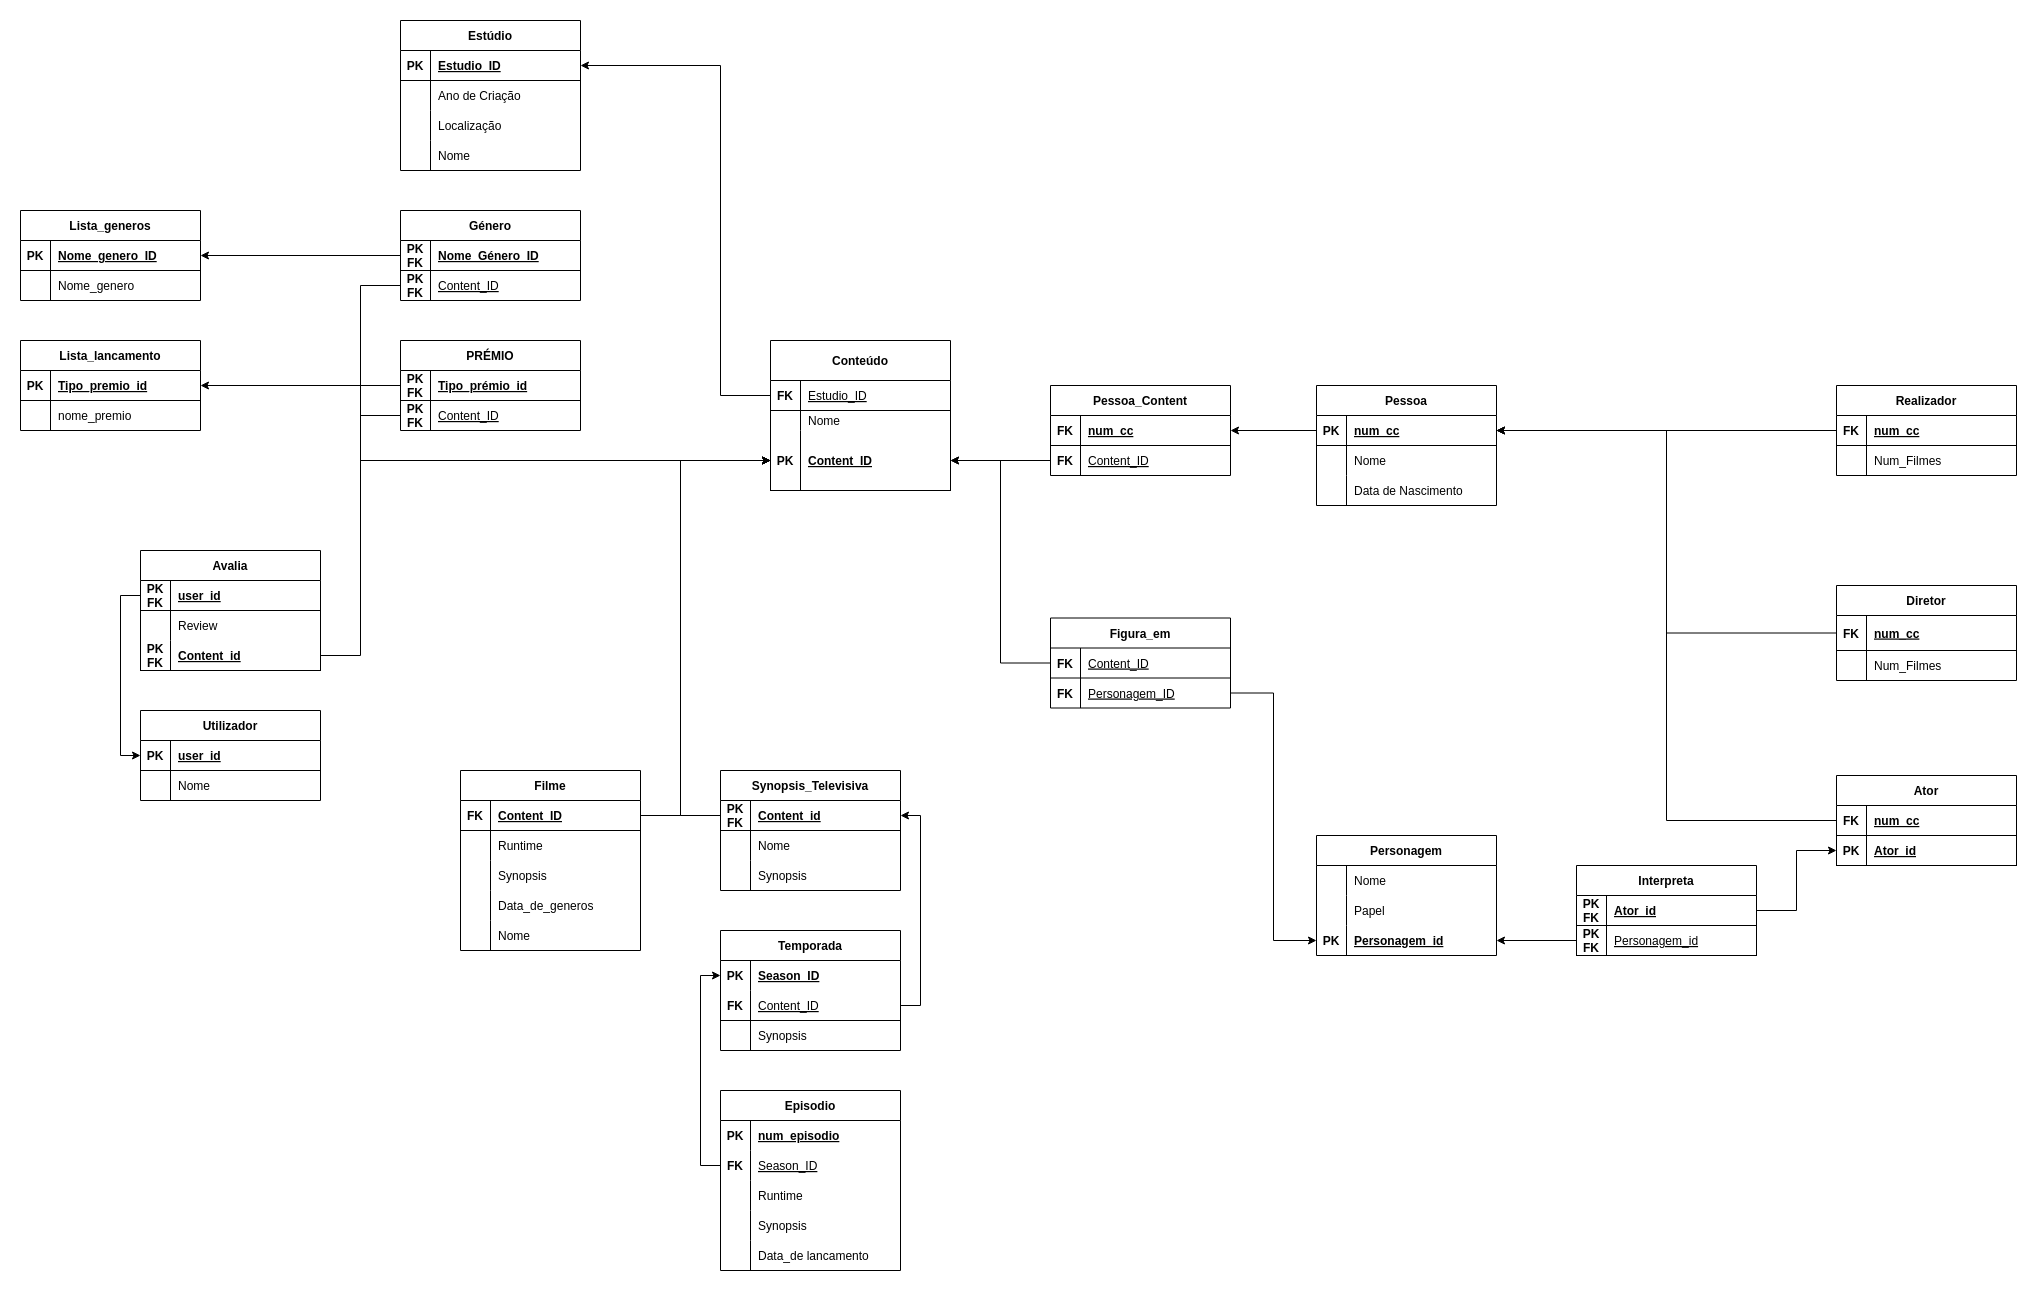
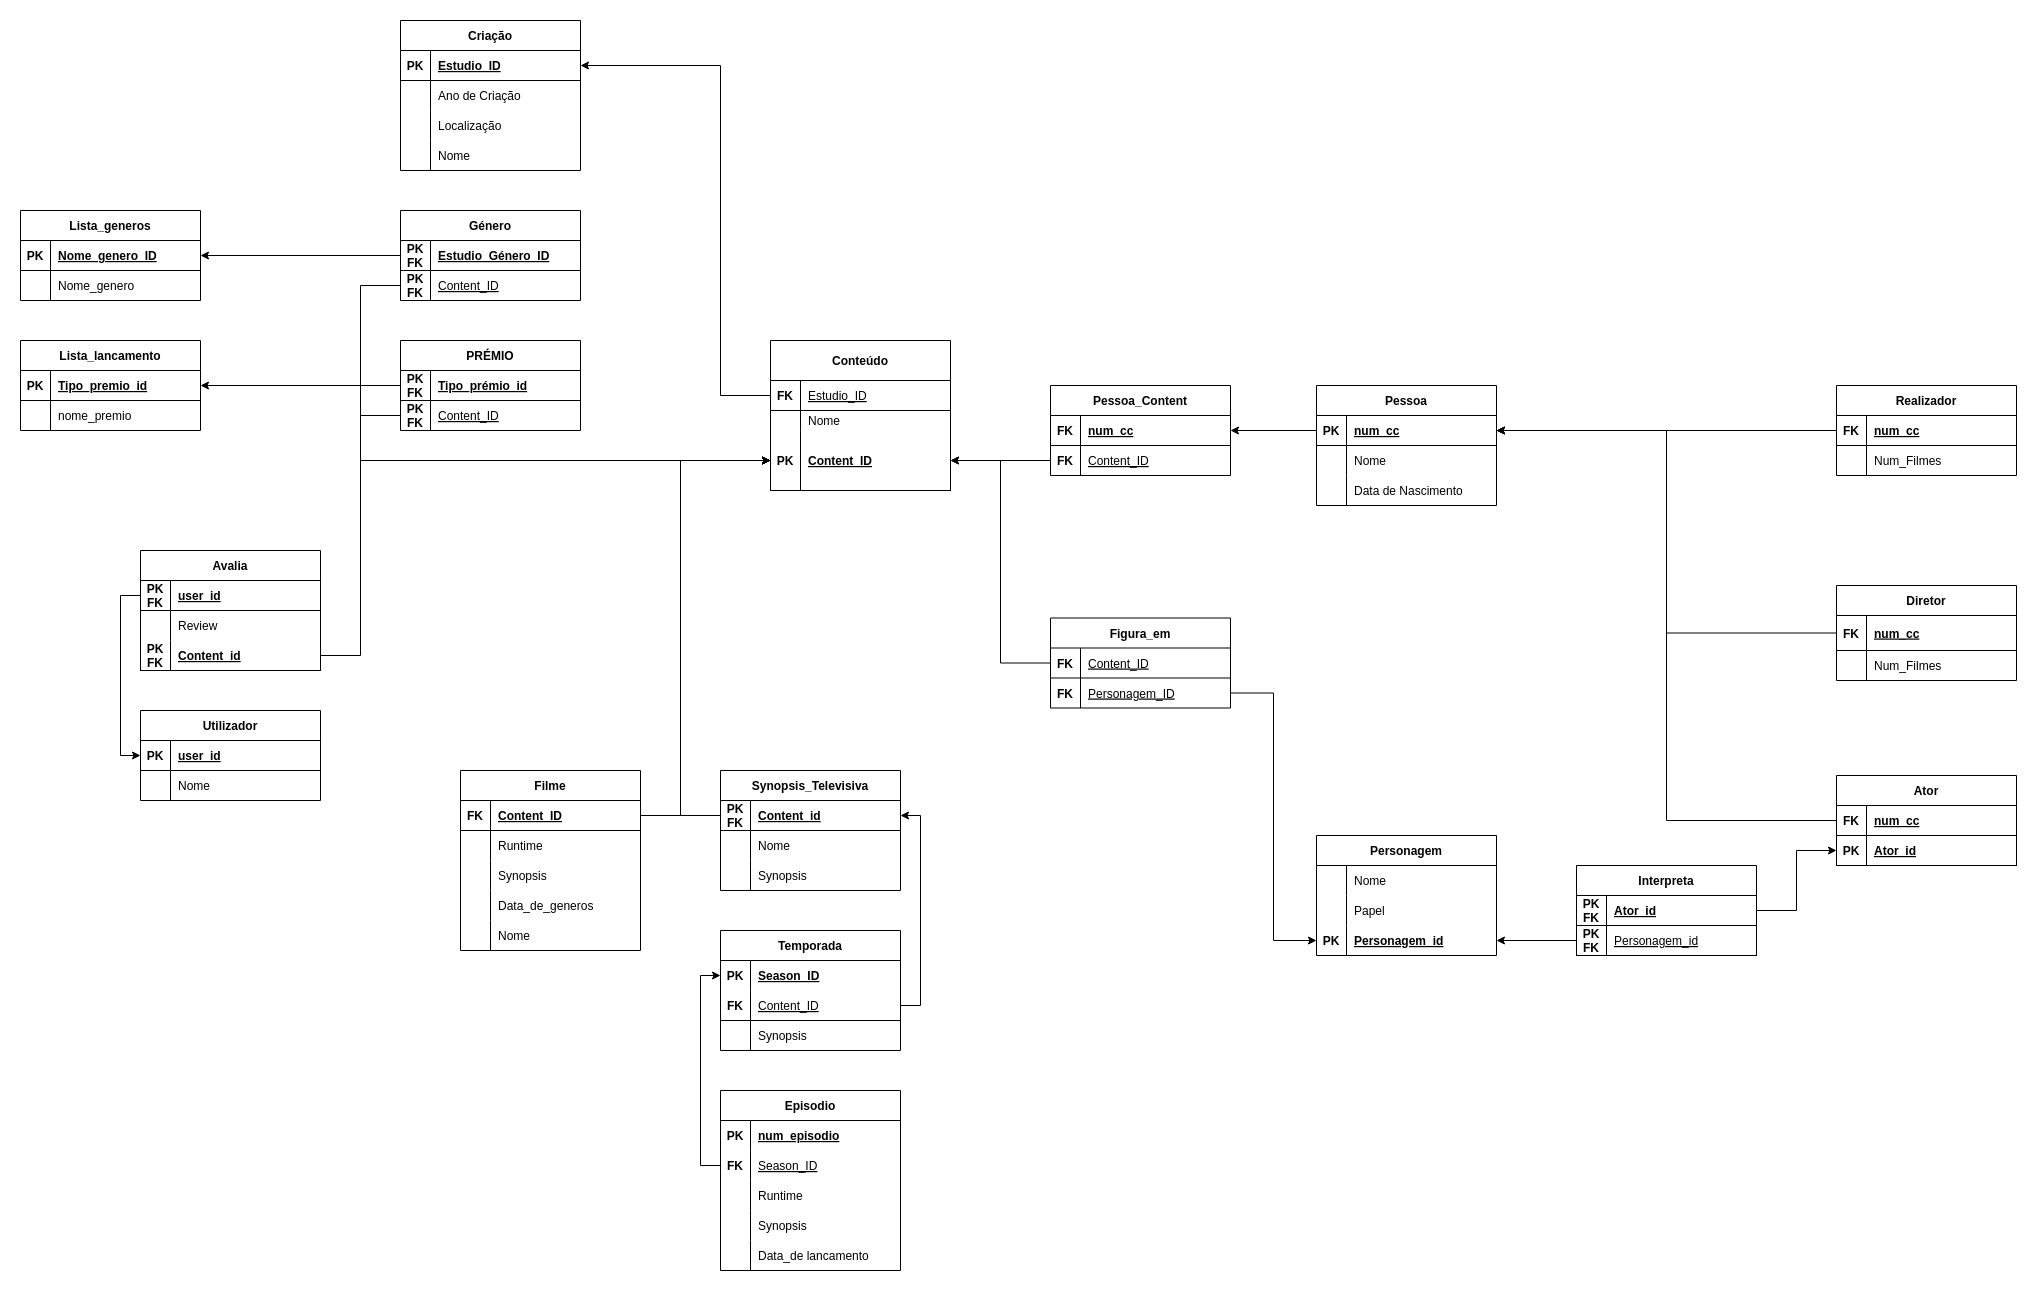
node "Estúdio": label "Estúdio" -> "Criação"
node "Nome_Género_ID": label "Nome_Género_ID" -> "Estudio_Género_ID"
